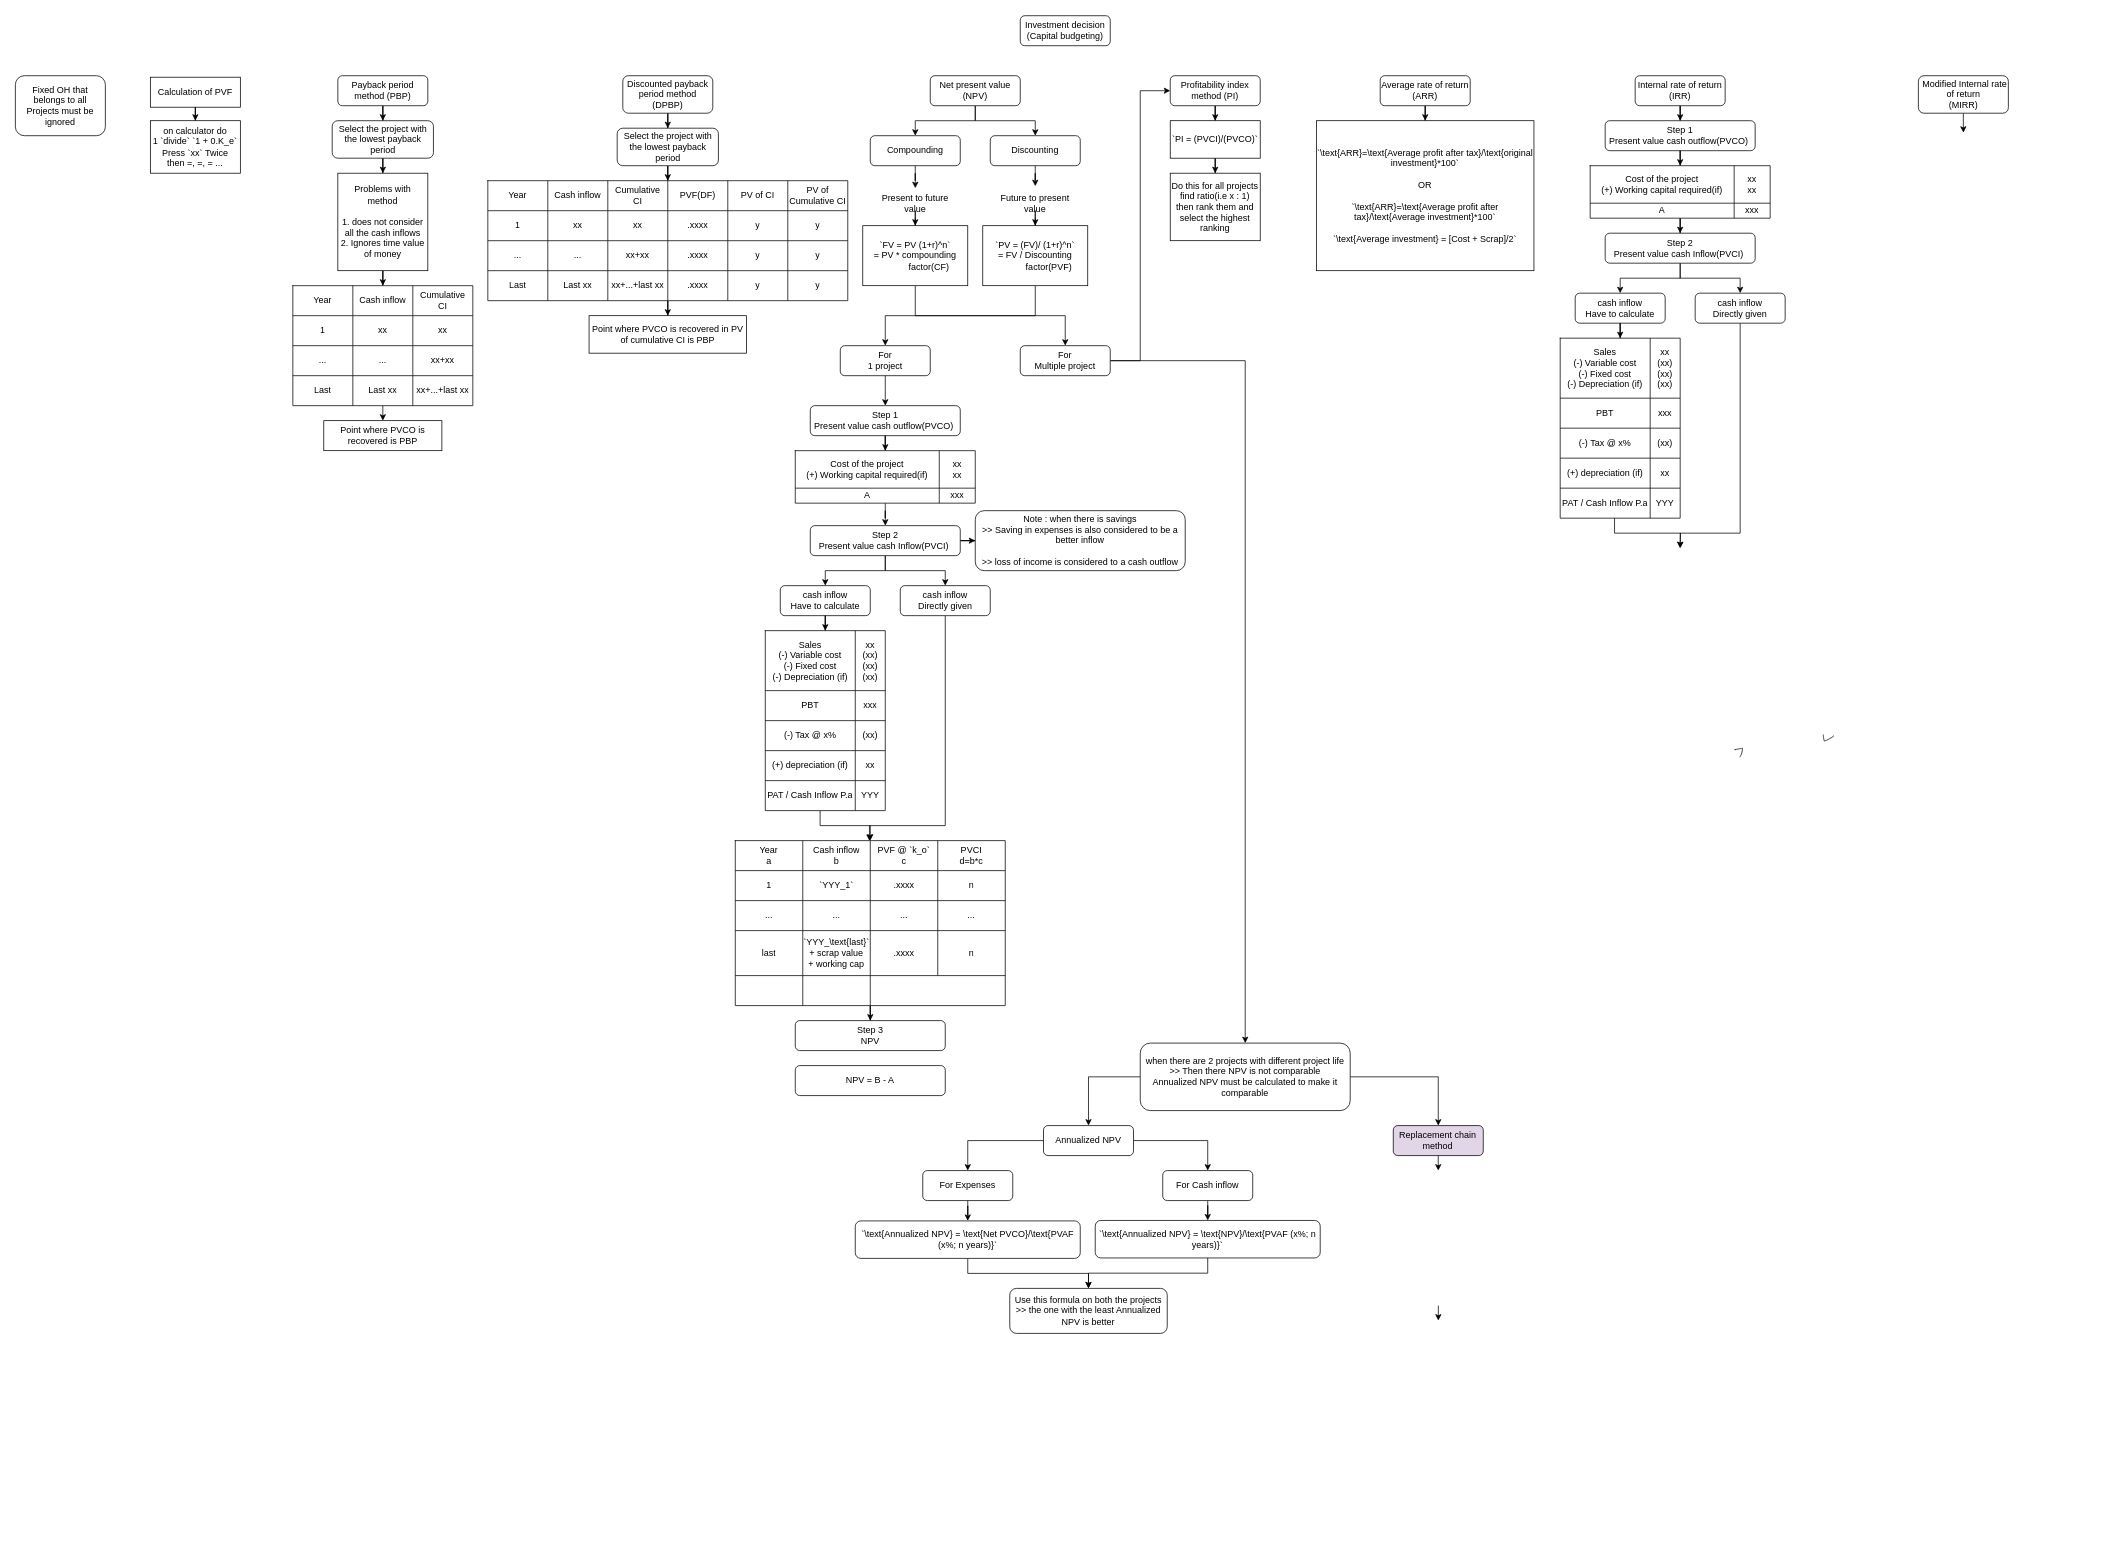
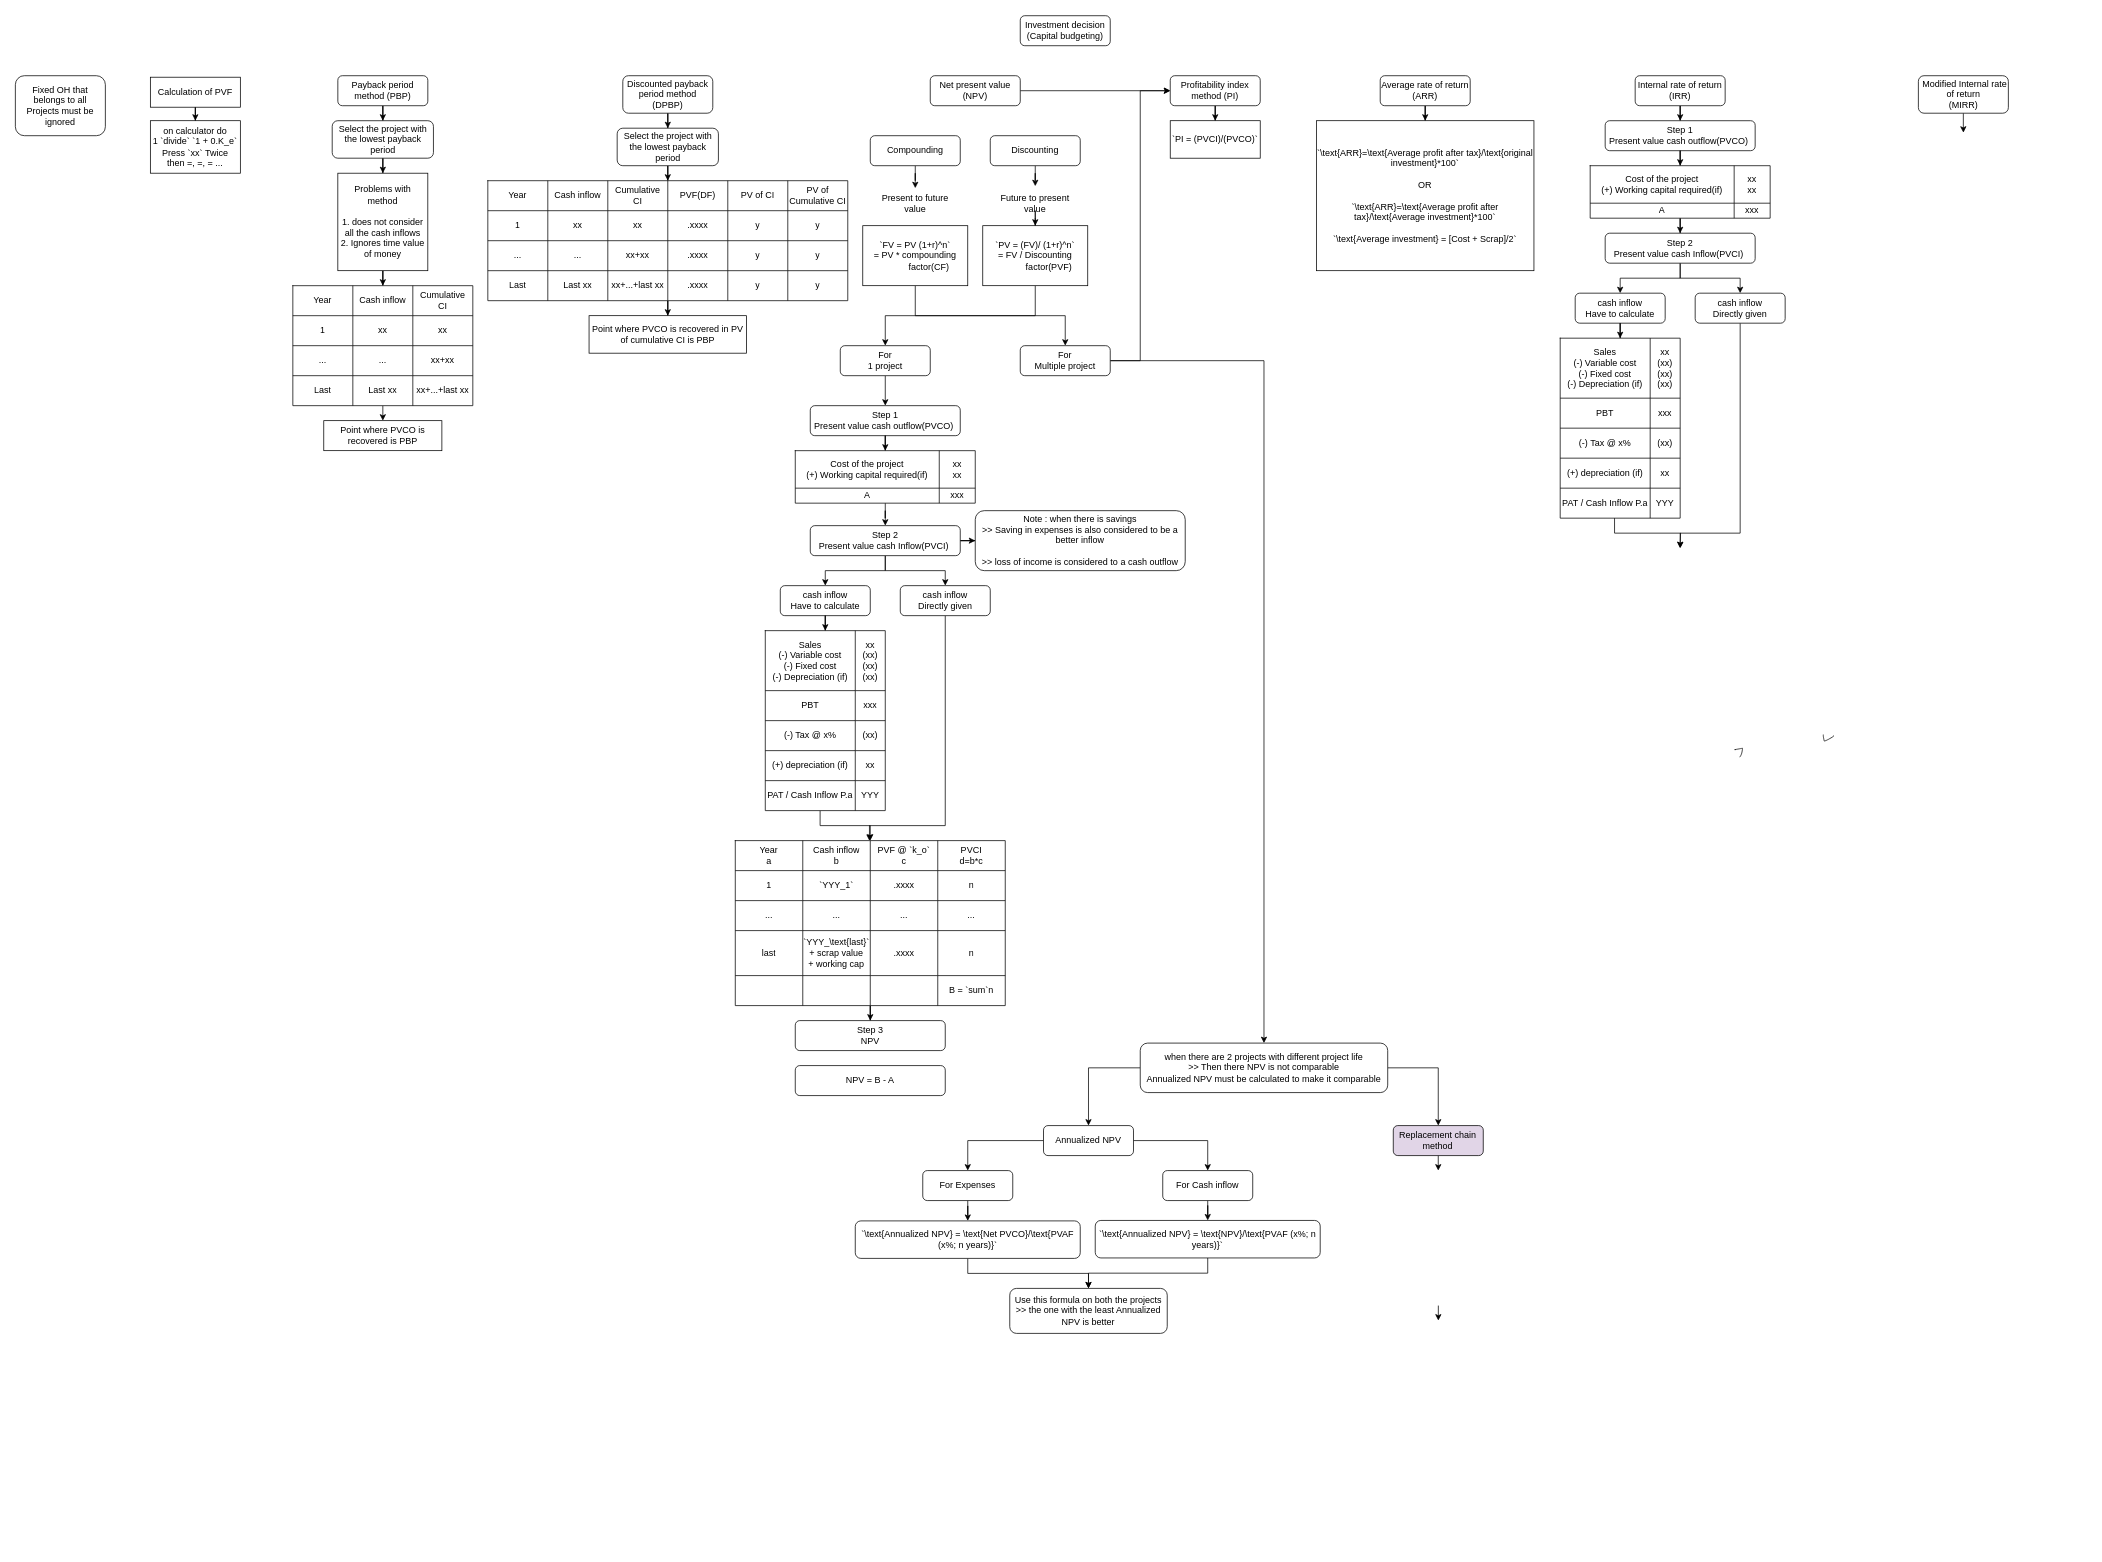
edge "Net present value (NPV)" -> "Compounding": removed
edge "Net present value (NPV)" -> "Discounting": now "Net present value (NPV)" -> "Profitability index method (PI)"
edge "`PI = (PVCI)/(PVCO)`" -> "Do this for all projects find ratio(i.e x : 1) then rank them and select the highest ranking": removed
node "Do this for all projects find ratio(i.e x : 1) then rank them and select the highest ranking": removed
edge "Present to future value" -> "`FV = PV (1+r)^n` = PV * compounding factor(CF)": removed
node "B = `sum`n": added
node "when there are 2 projects with different project life >> Then there NPV is not comparable Annualized NPV must be calculated to make it comparable": size 210x68 -> 248x50
